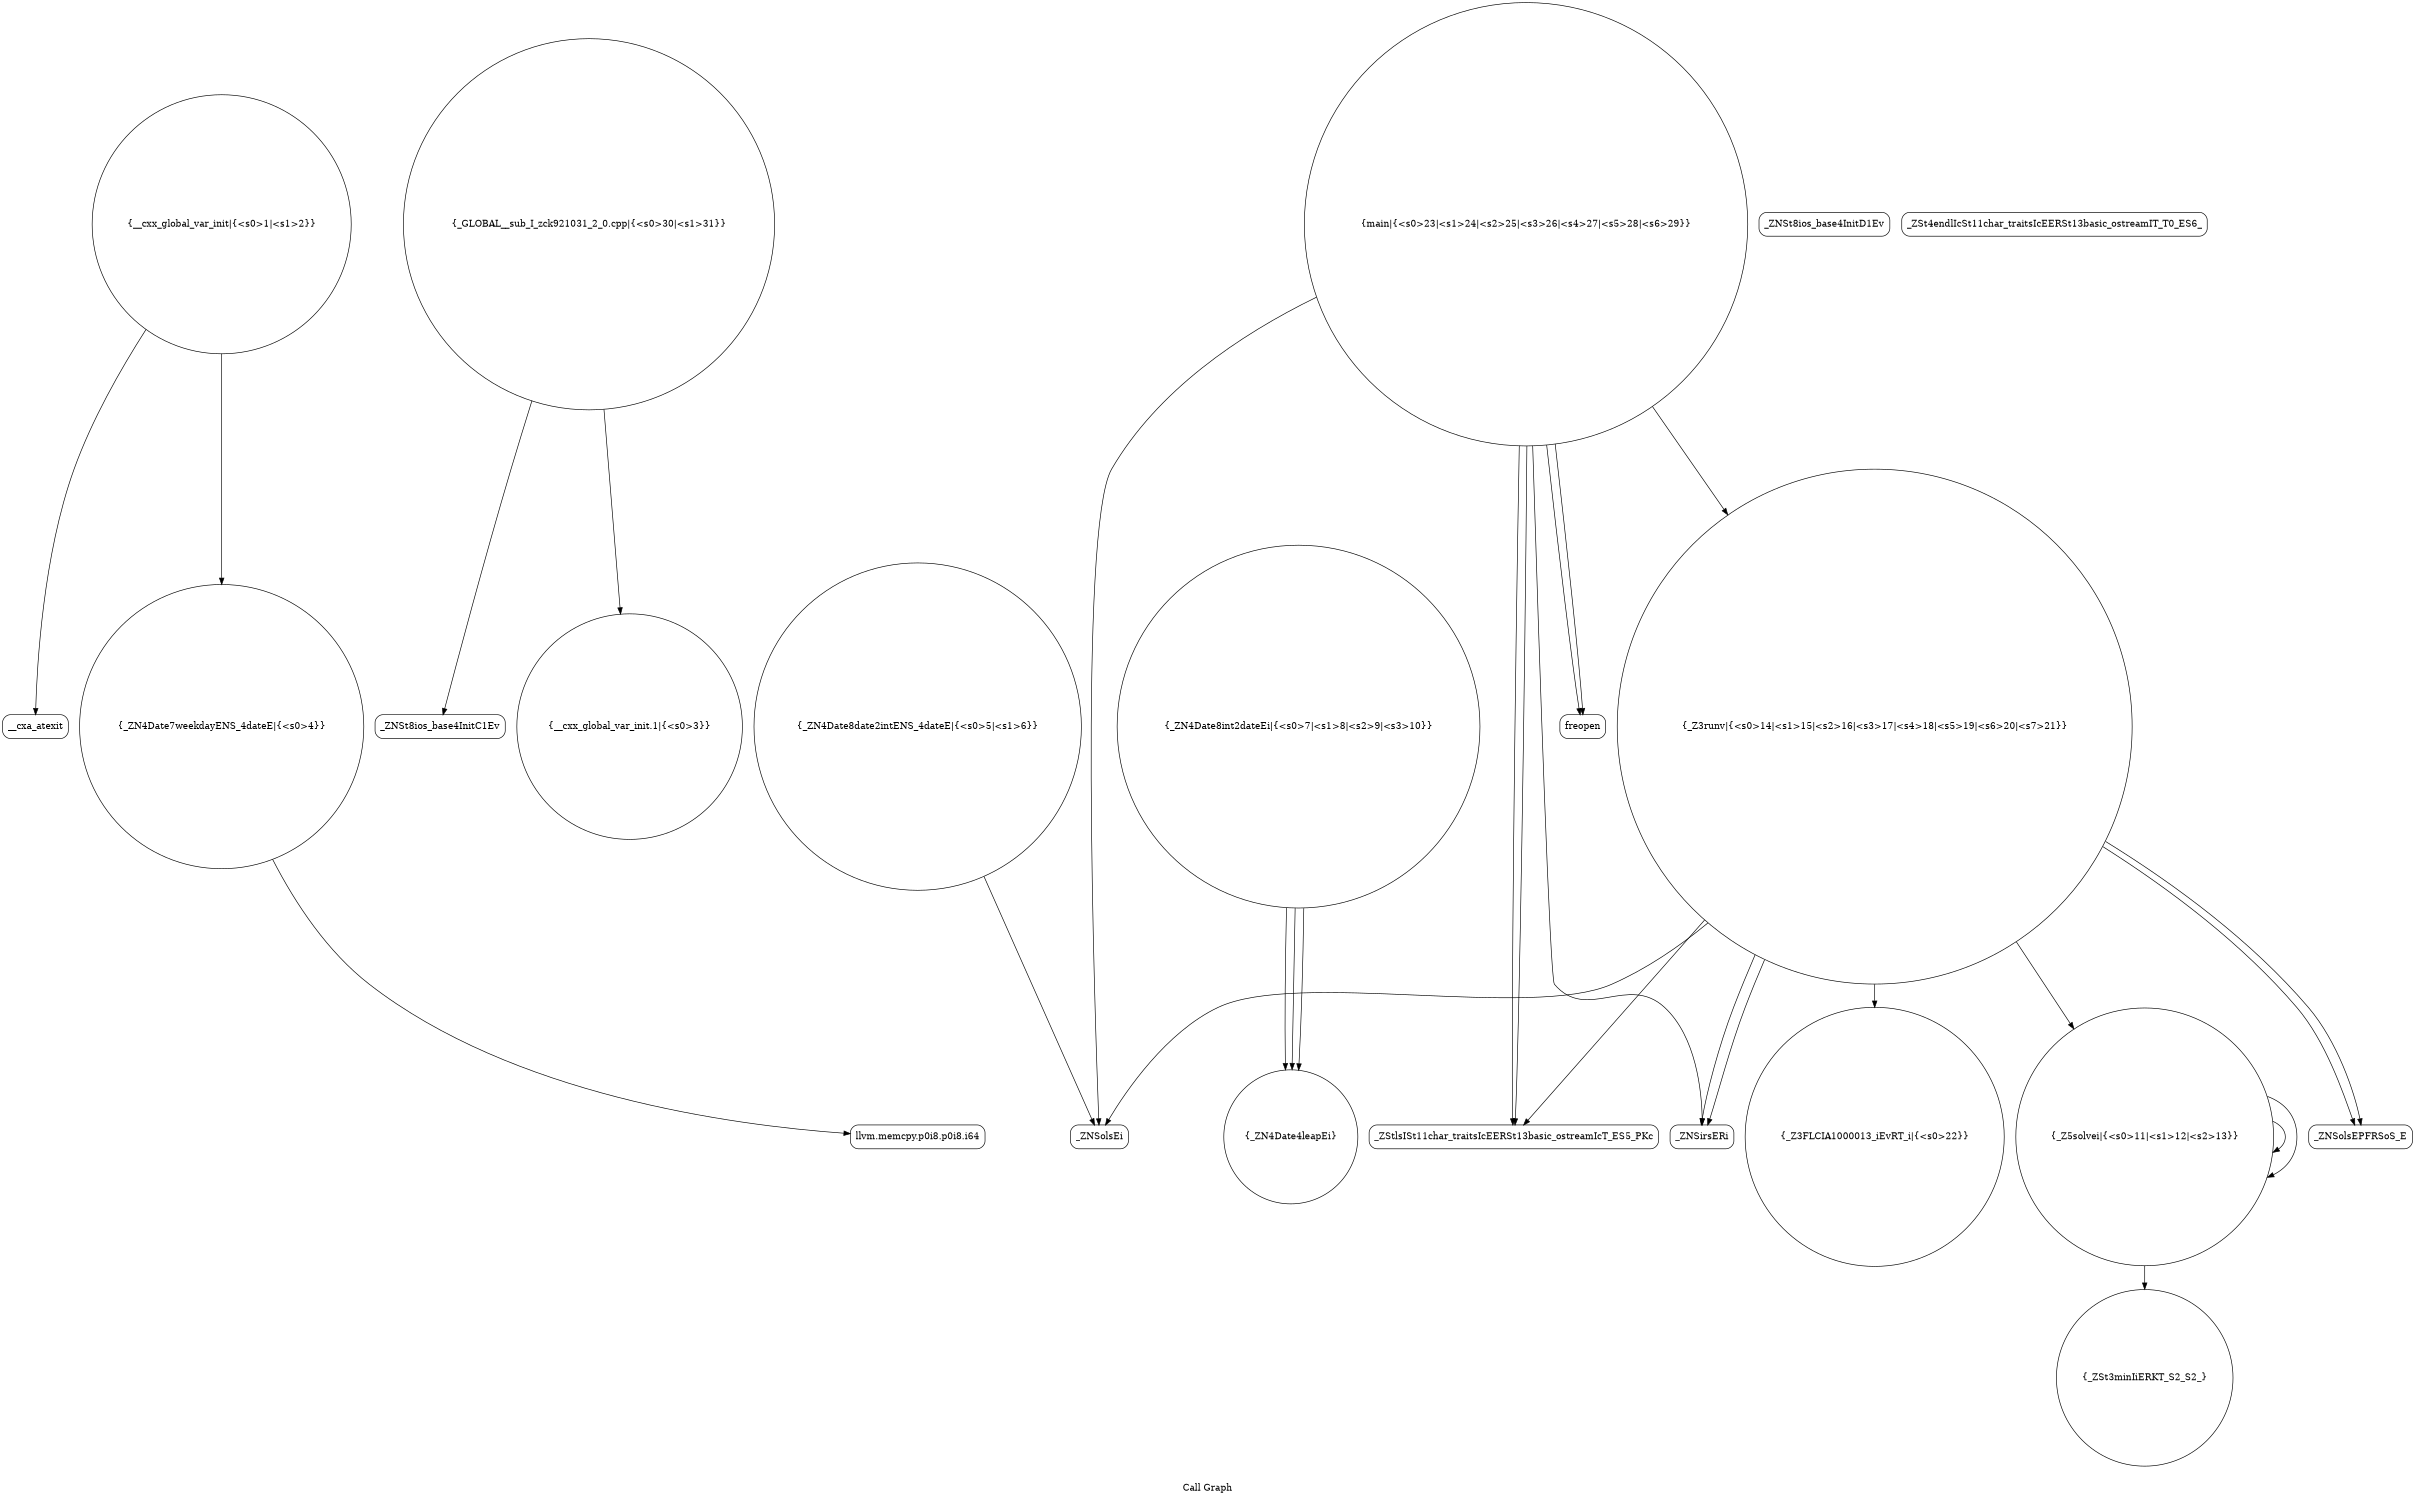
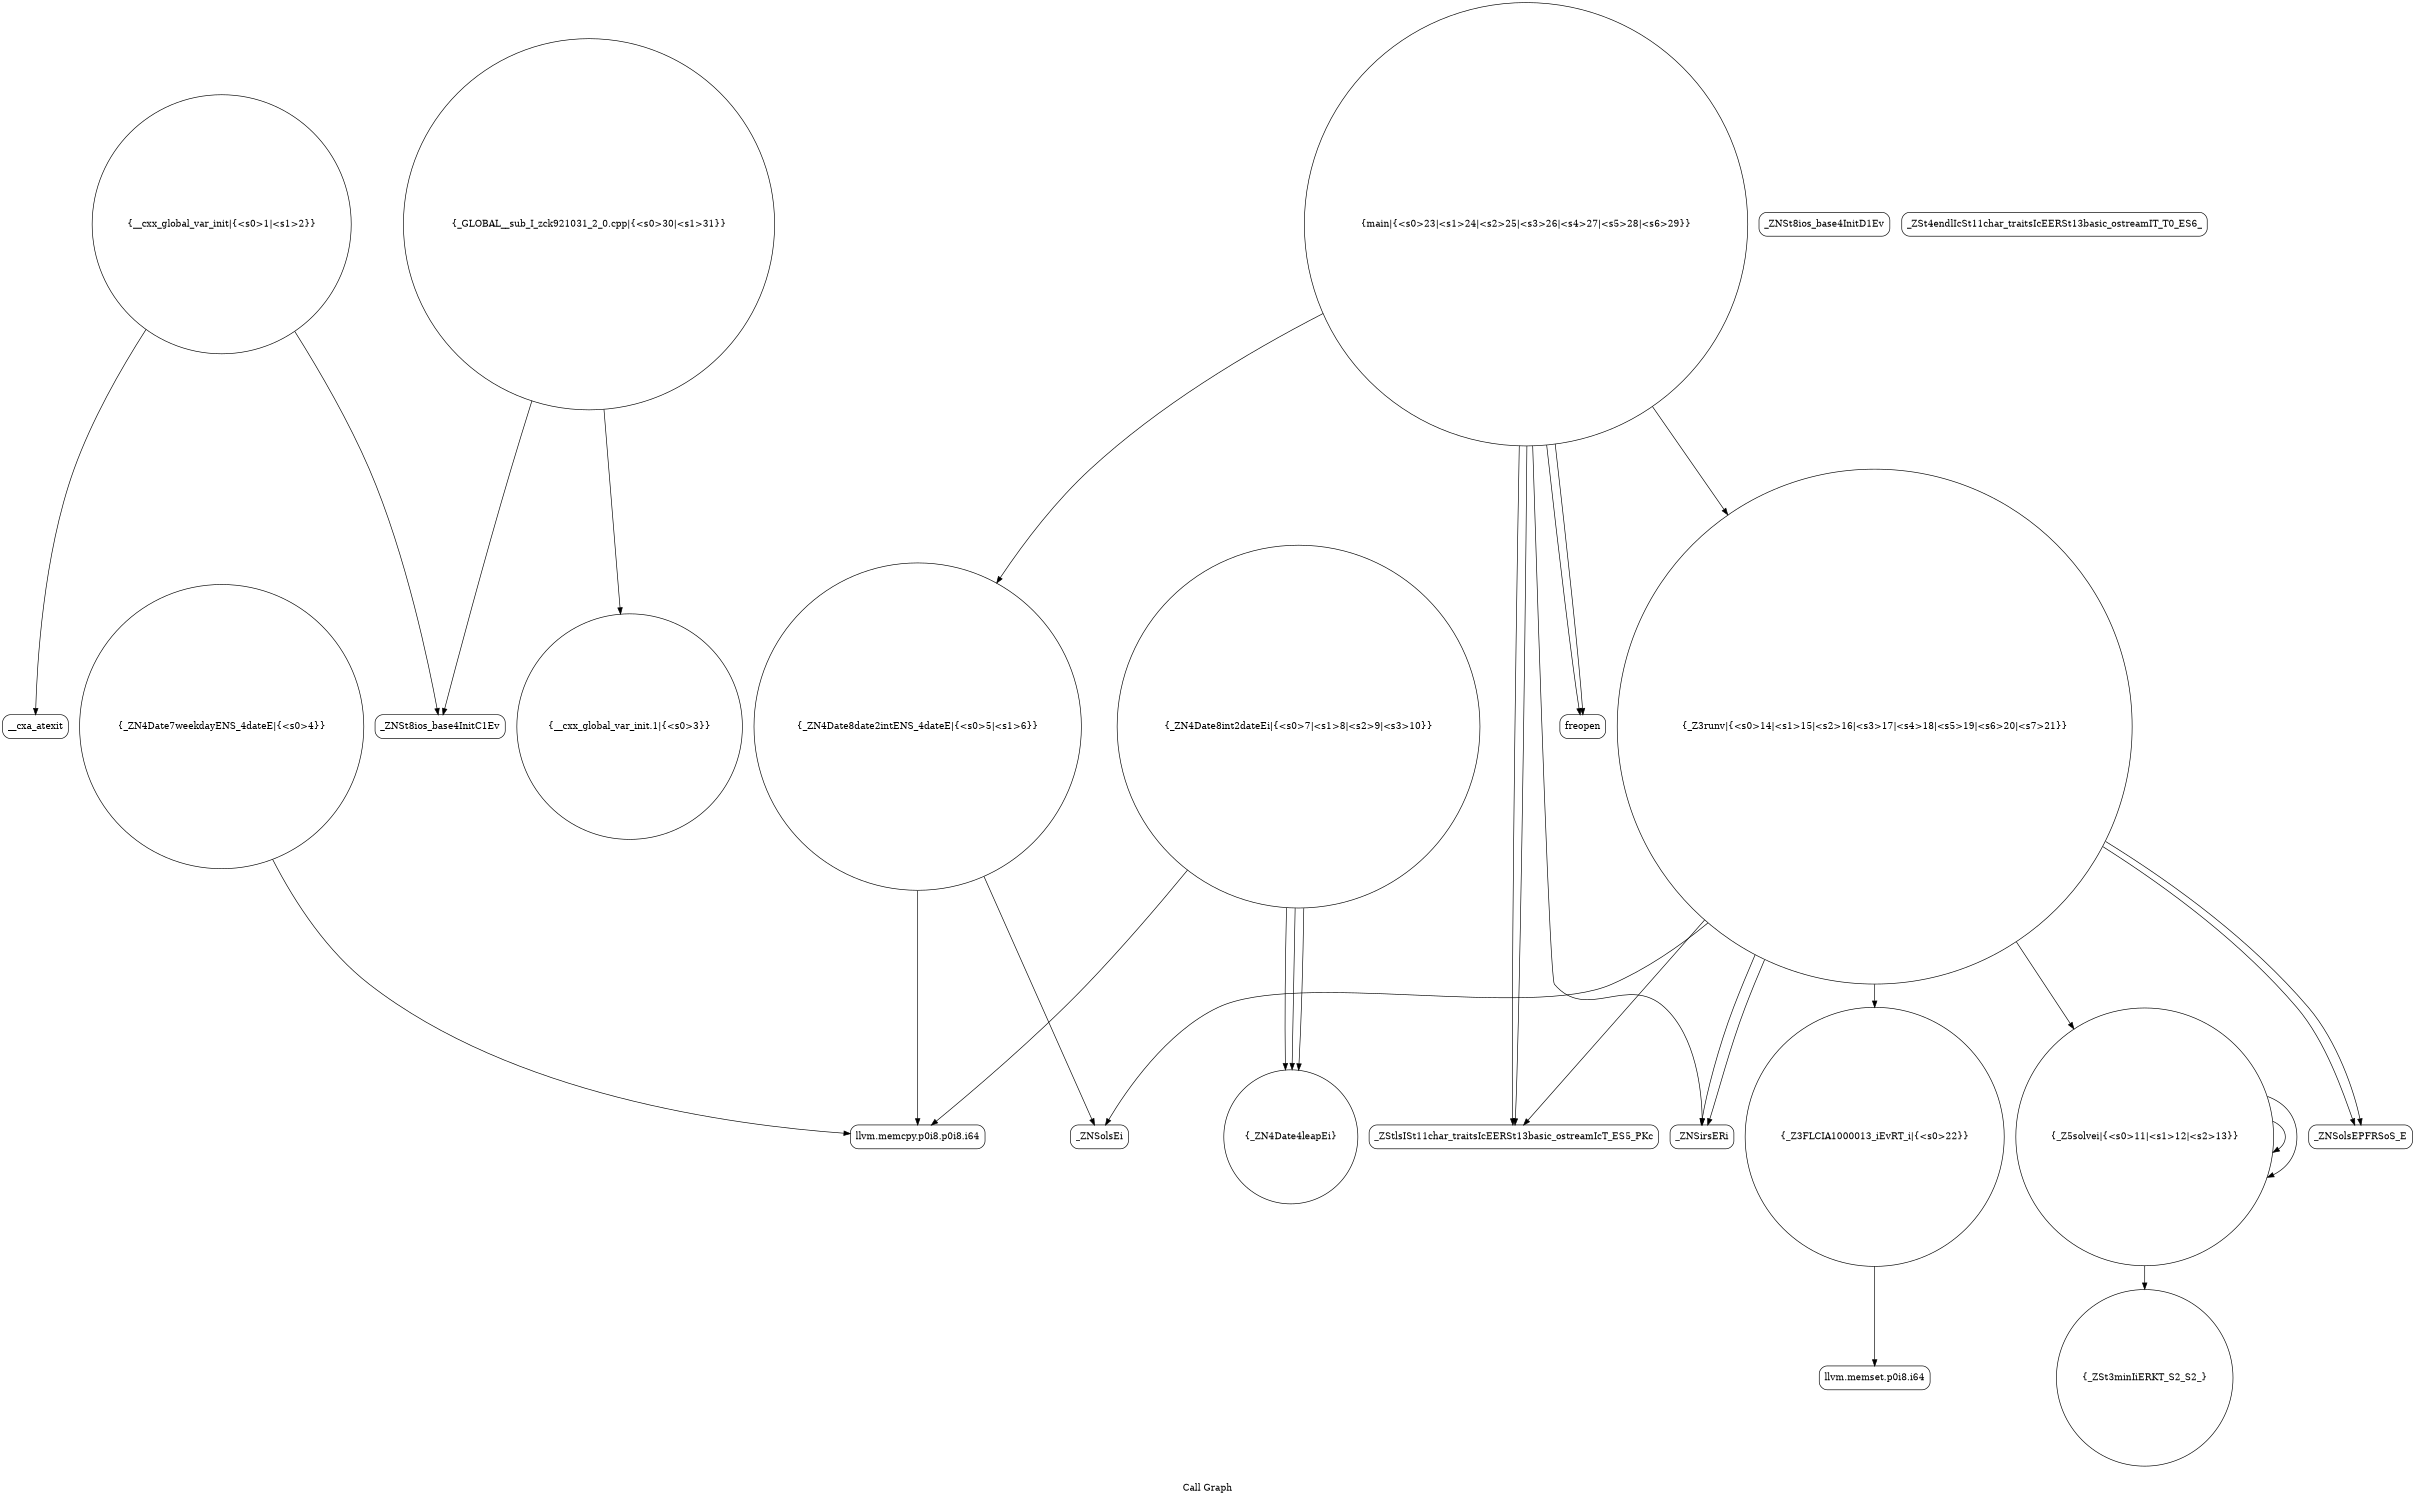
edge "{__cxx_global_var_init|{<s0>1|<s1>2}}" -> "{_ZN4Date7weekdayENS_4dateE|{<s0>4}}": now "{__cxx_global_var_init|{<s0>1|<s1>2}}" -> "_ZNSt8ios_base4InitC1Ev"
edge "{main|{<s0>23|<s1>24|<s2>25|<s3>26|<s4>27|<s5>28|<s6>29}}" -> "_ZNSolsEi": now "{main|{<s0>23|<s1>24|<s2>25|<s3>26|<s4>27|<s5>28|<s6>29}}" -> "{_ZN4Date8date2intENS_4dateE|{<s0>5|<s1>6}}"
edge "{_ZN4Date8int2dateEi|{<s0>7|<s1>8|<s2>9|<s3>10}}" -> "llvm.memcpy.p0i8.p0i8.i64": added
edge "{_ZN4Date8date2intENS_4dateE|{<s0>5|<s1>6}}" -> "llvm.memcpy.p0i8.p0i8.i64": added
node "llvm.memset.p0i8.i64": added
